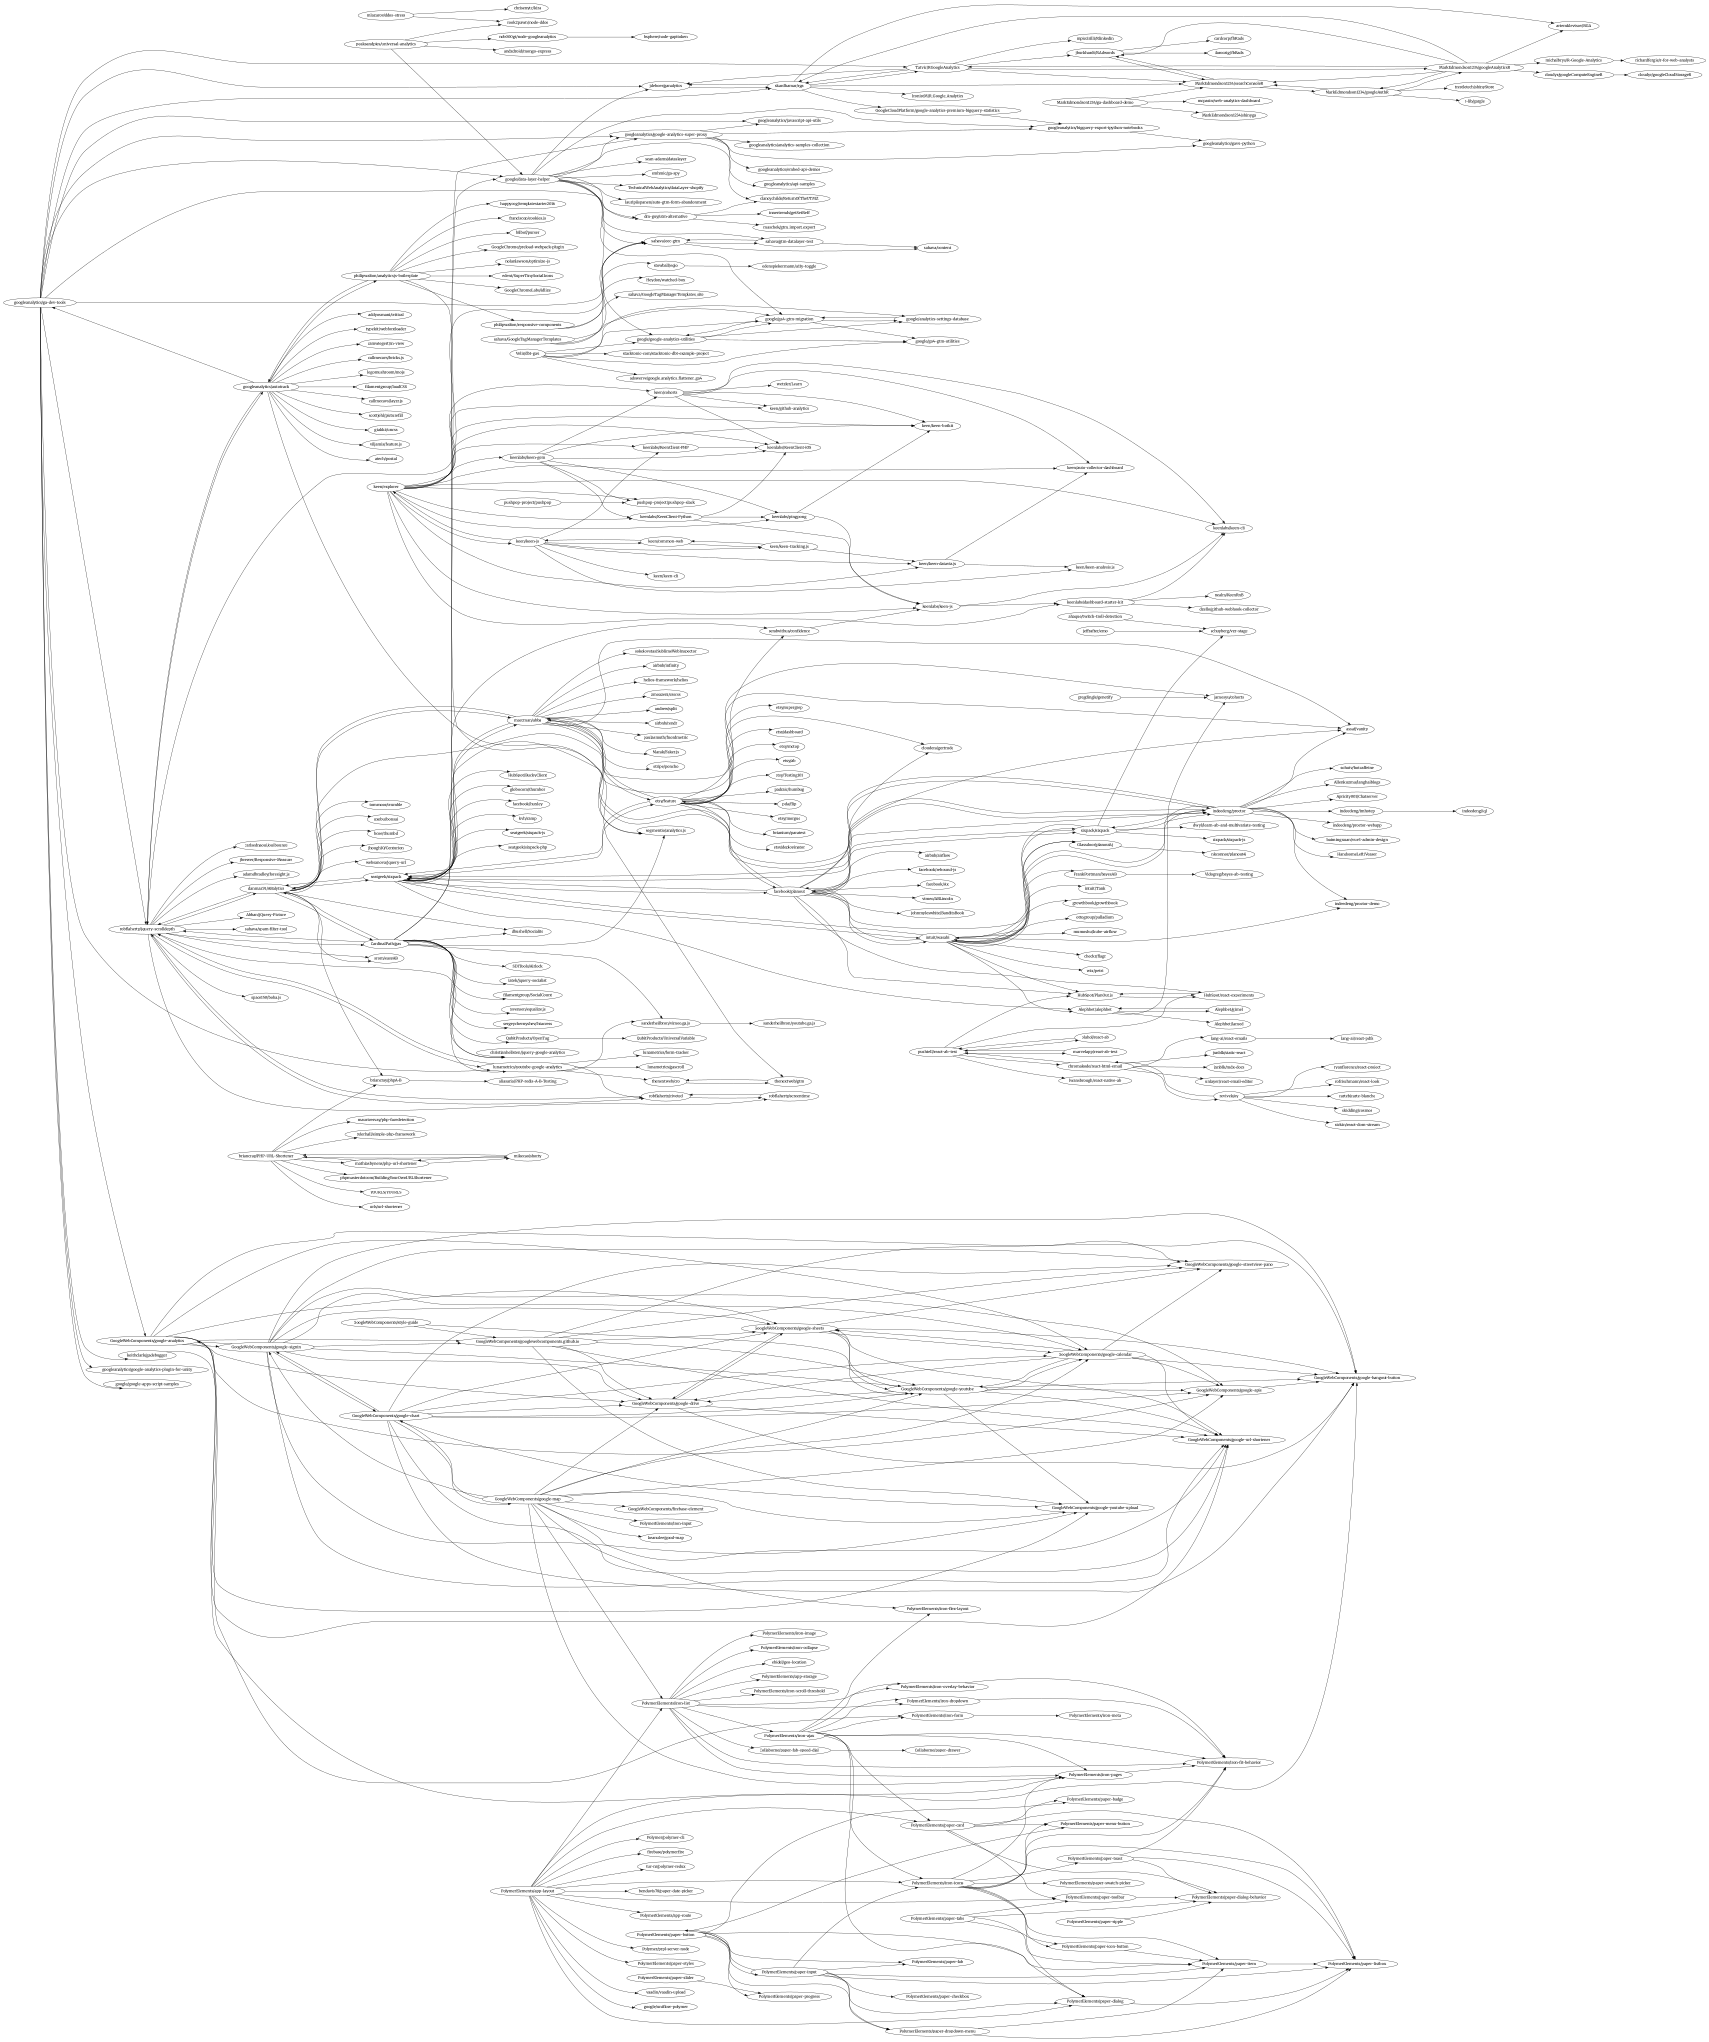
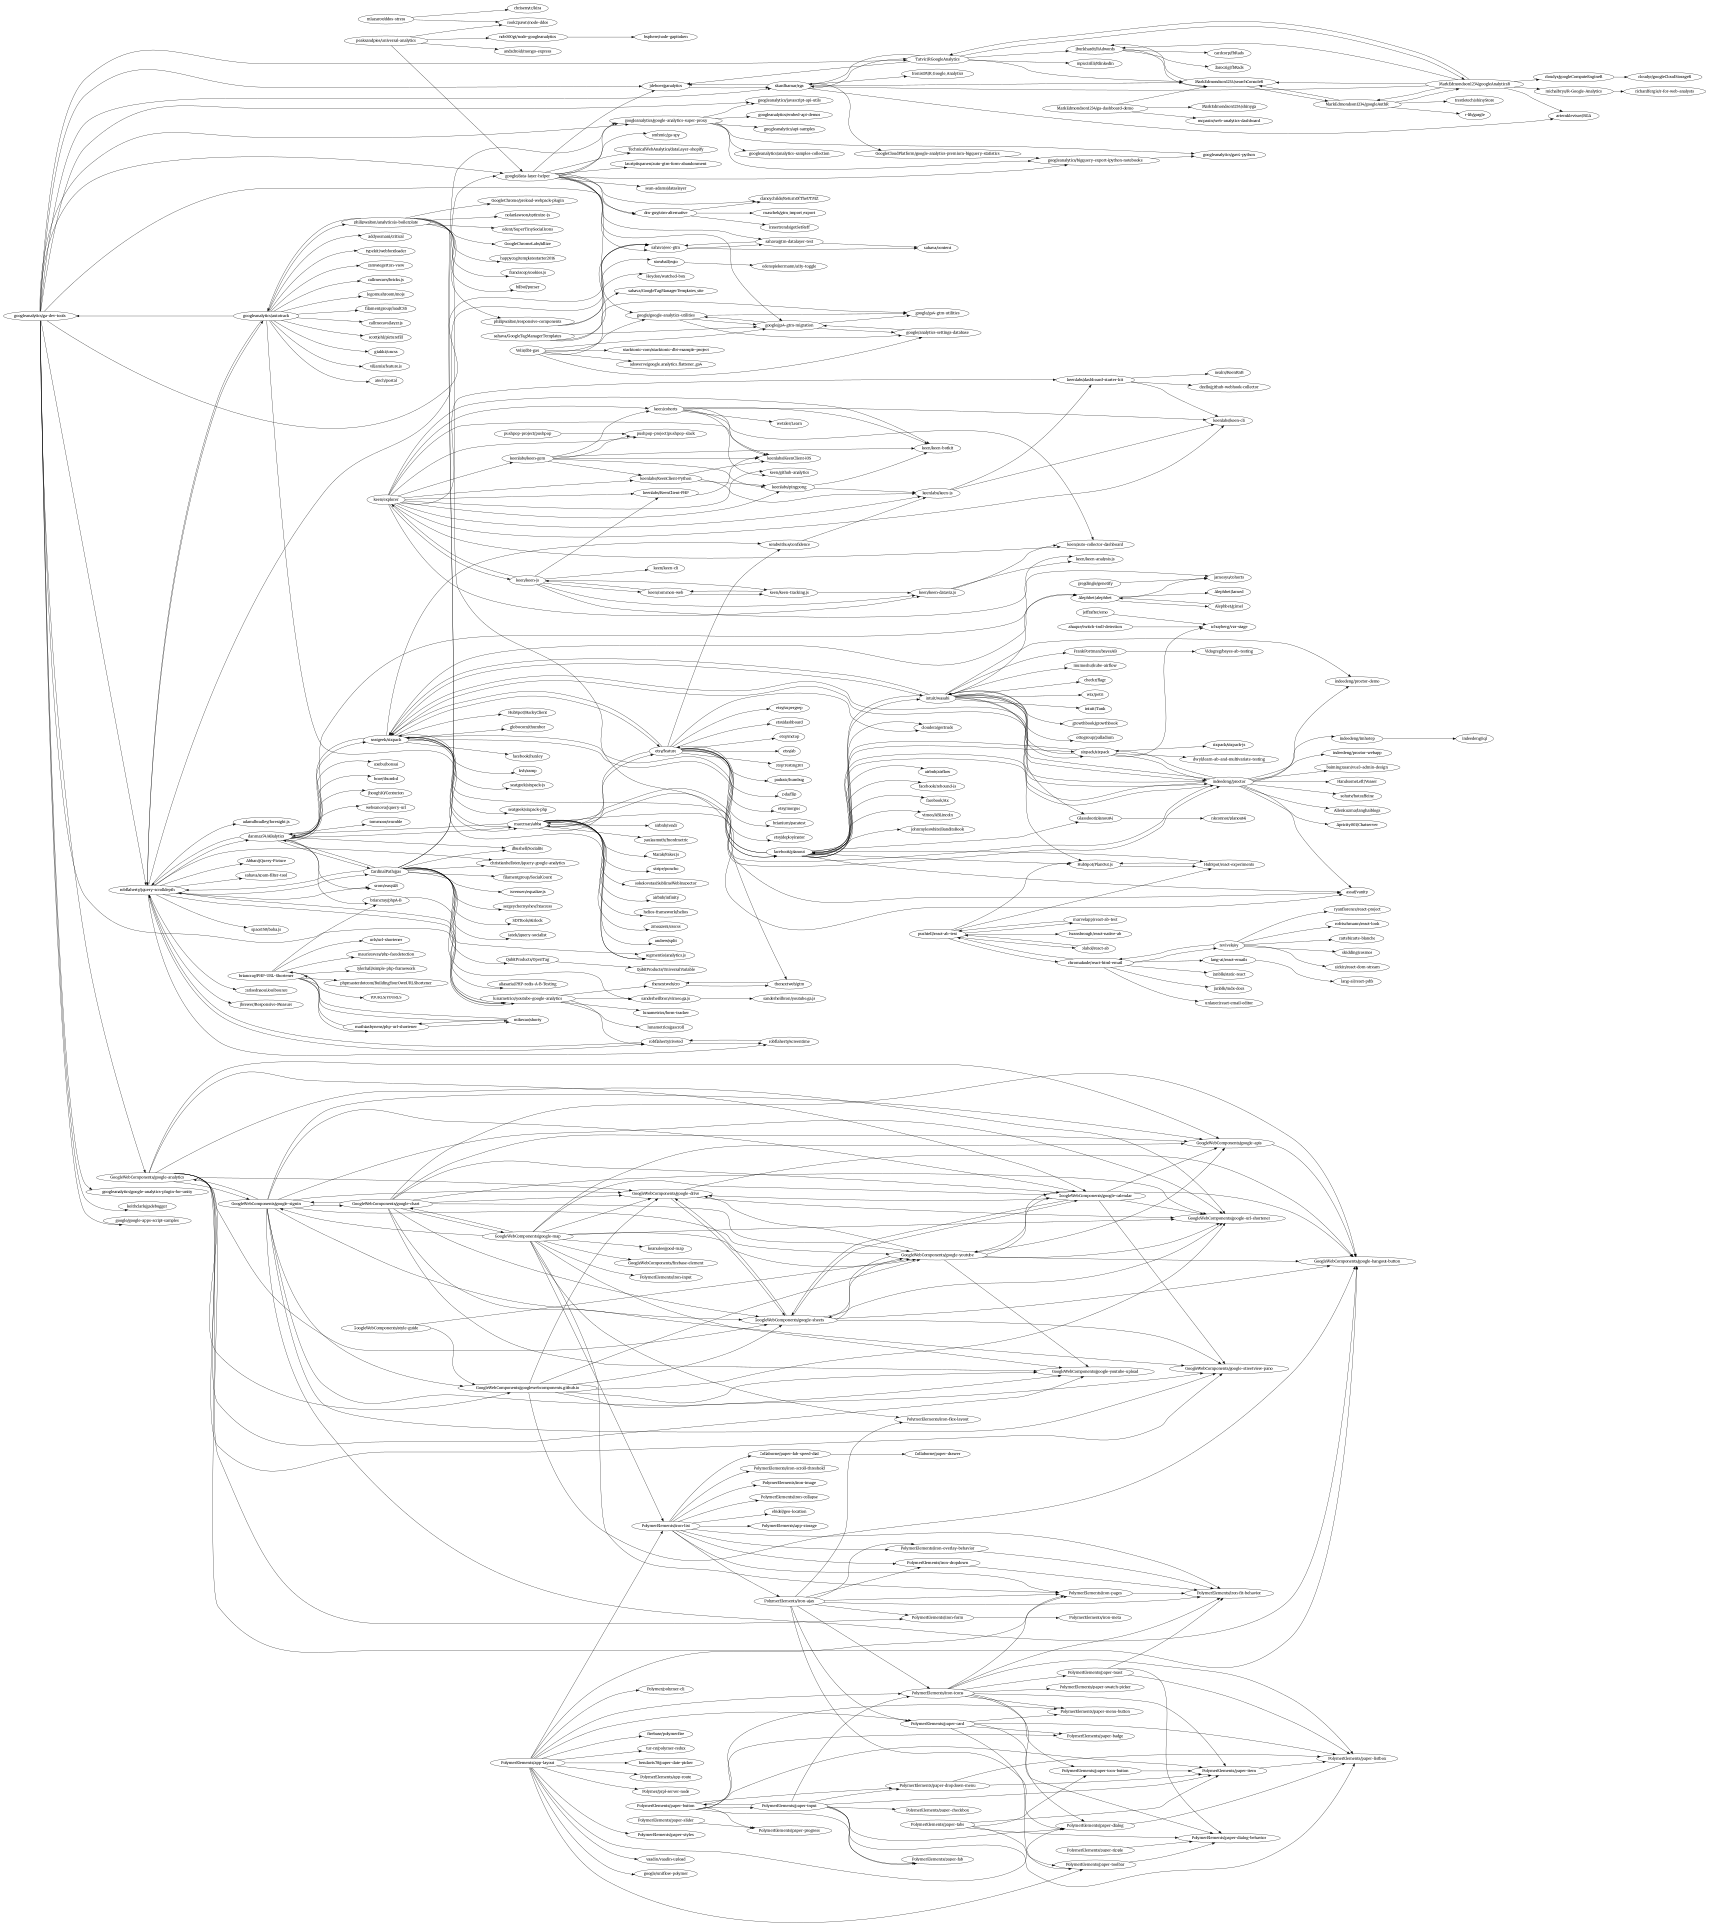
edge "indeedeng/proctor" -> "facebook/planout": added
edge "keithclark/gadebugger" -> "PolymerElements/iron-form": now "GoogleWebComponents/google-analytics" -> "PolymerElements/iron-form"
